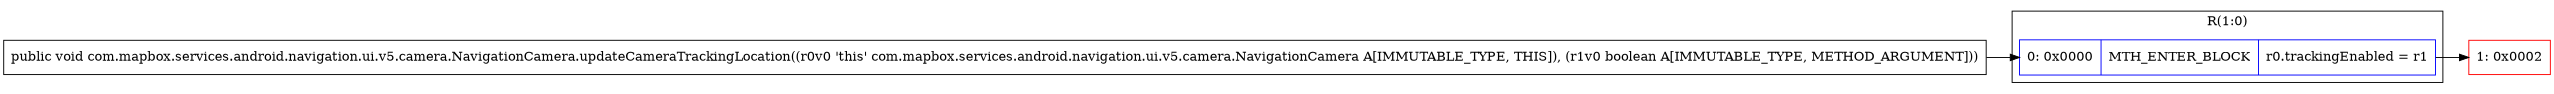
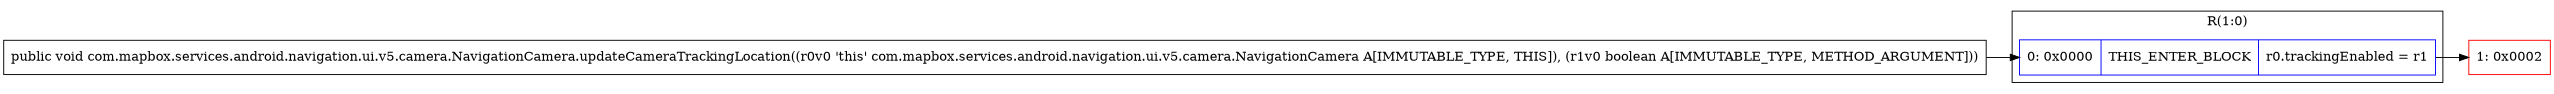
node "0: 0x0000": text "MTH_ENTER_BLOCK" -> "THIS_ENTER_BLOCK"
